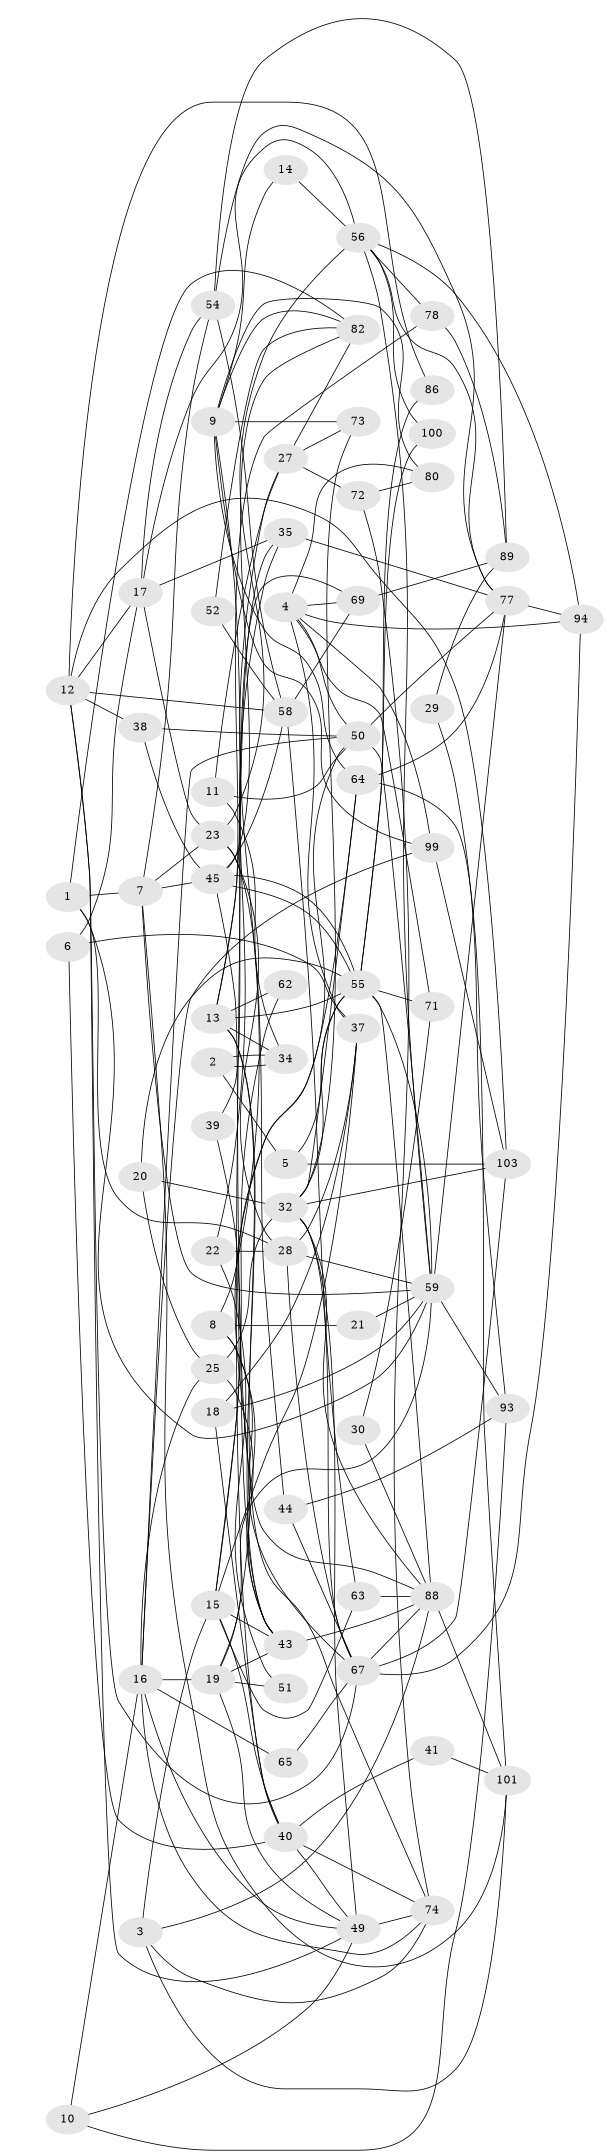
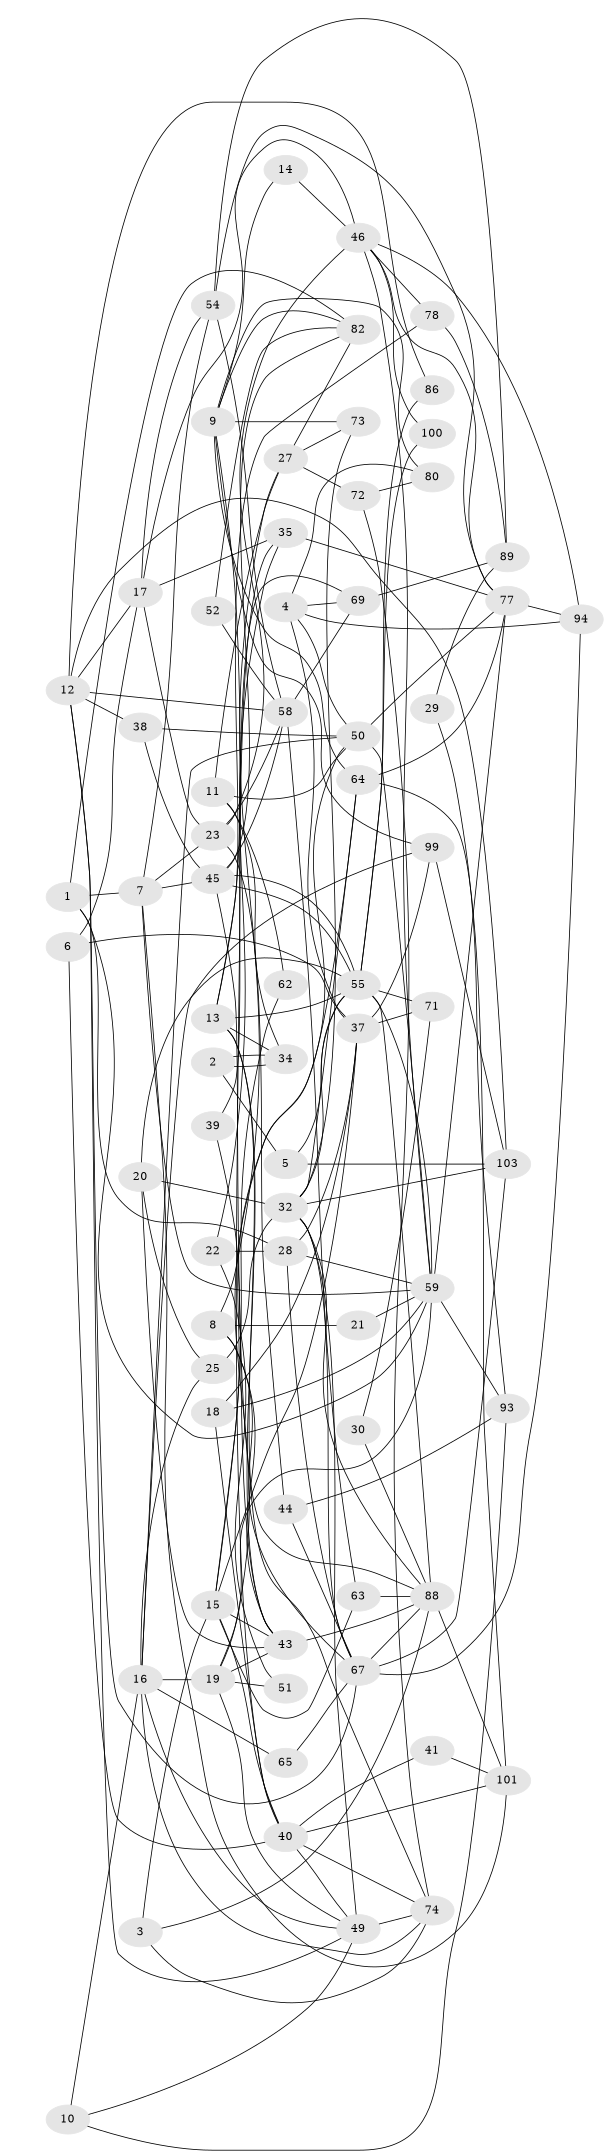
node "56": label "56" -> "46"
edge "4" -- "99": now "37" -- "99"
edge "4" -- "71": now "37" -- "71"
edge "62" -- "13": now "62" -- "11"
edge "23" -- "28": now "23" -- "58"
edge "25" -- "43": now "20" -- "43"
edge "101" -- "3": now "101" -- "40"
